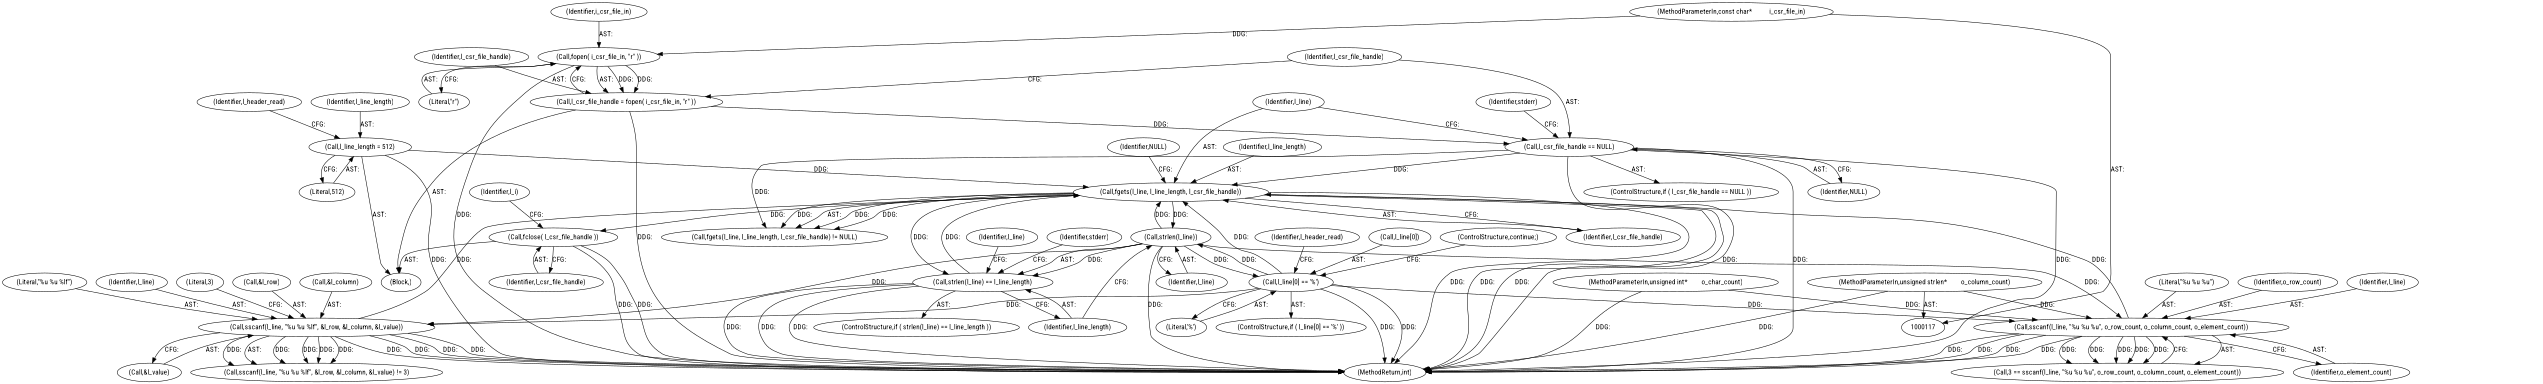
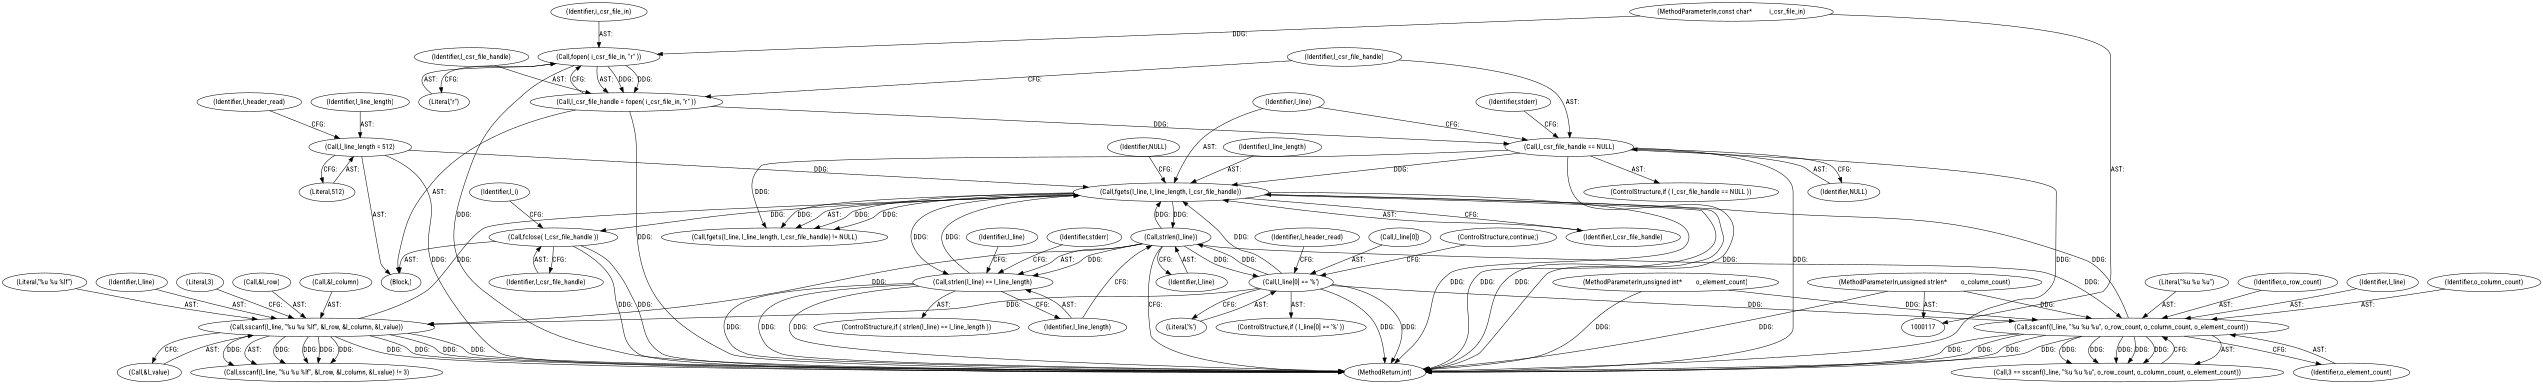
node "(MethodParameterIn,unsigned int*         o_char_count)": label "(MethodParameterIn,unsigned int*         o_char_count)" -> "(MethodParameterIn,unsigned int*         o_element_count)"
node "(Identifier,o_column_count)": added
edge "(Call,strlen(l_line))" -> "(MethodReturn,int)": label "DDG: " -> "CFG: "
